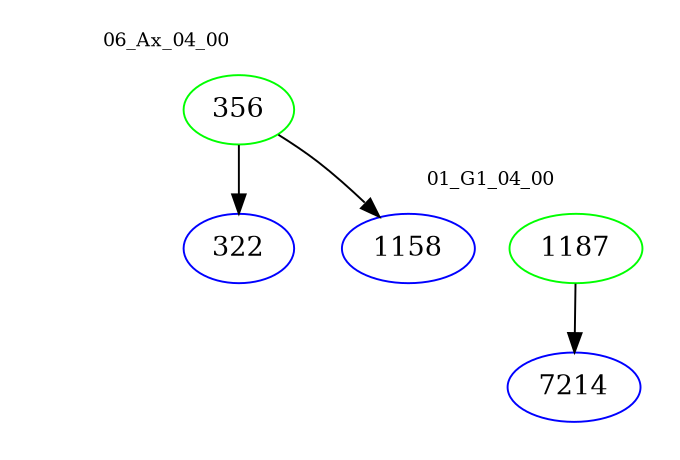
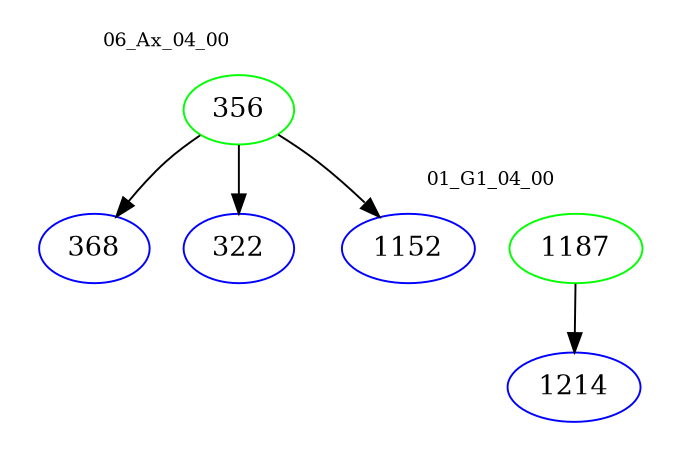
node "368": added
node "1158": label "1158" -> "1152"
node "7214": label "7214" -> "1214"
